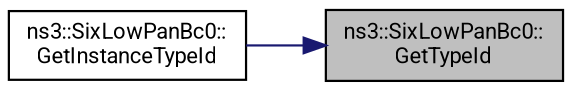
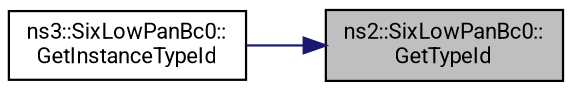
node "ns3::SixLowPanBc0:: GetTypeId": label "ns3::SixLowPanBc0:: GetTypeId" -> "ns2::SixLowPanBc0:: GetTypeId"
